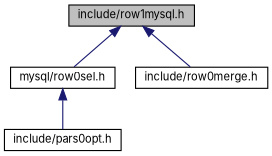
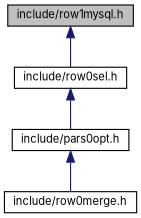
edge "include/row0merge.h" -> "include/row1mysql.h": now "include/row0merge.h" -> "include/pars0opt.h"
node "mysql/row0sel.h": label "mysql/row0sel.h" -> "include/row0sel.h"
